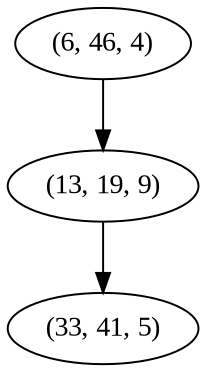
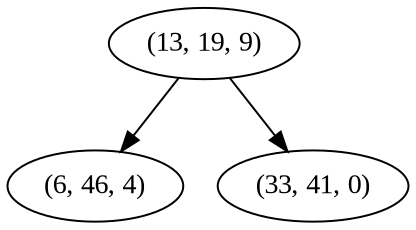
edge "(6, 46, 4)" -> "(13, 19, 9)": reversed
node "(33, 41, 5)": label "(33, 41, 5)" -> "(33, 41, 0)"
